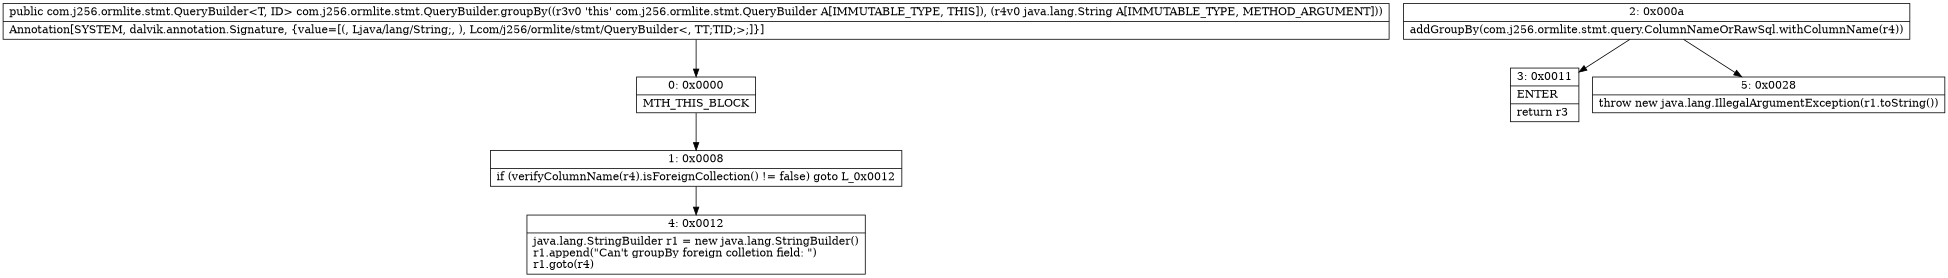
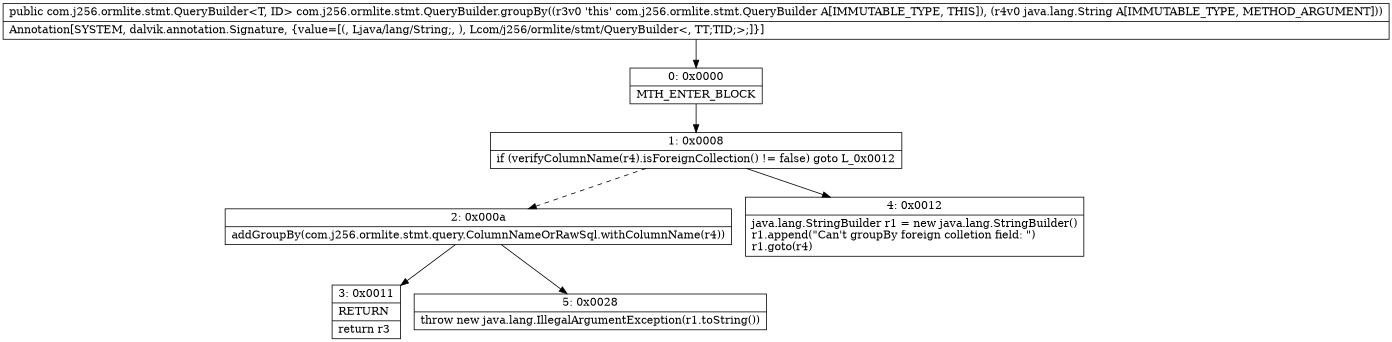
node "3: 0x0011": text "ENTER" -> "RETURN"
node "0: 0x0000": text "MTH_THIS_BLOCK" -> "MTH_ENTER_BLOCK"
edge "1: 0x0008" -> "2: 0x000a": added
